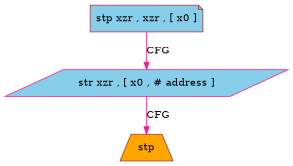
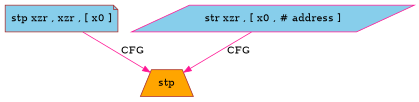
edge "stp xzr , xzr , [ x0 ]" -> "str xzr , [ x0 , # address ]": now "stp xzr , xzr , [ x0 ]" -> "stp"
